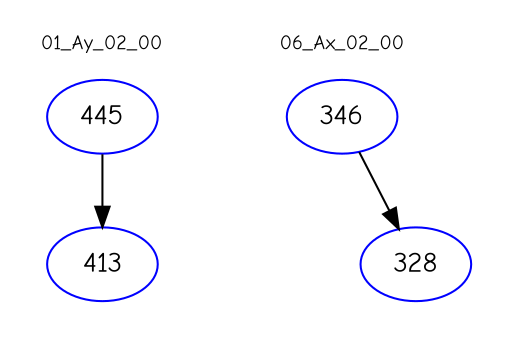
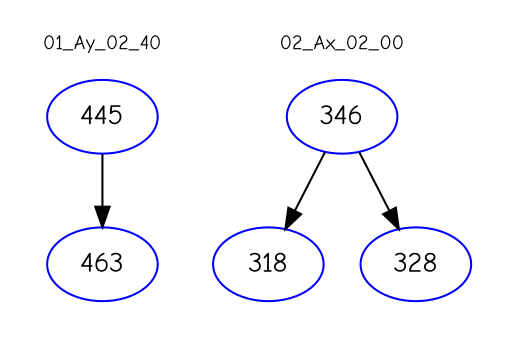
cluster "01_Ay_02_00": label "01_Ay_02_00" -> "01_Ay_02_40"
cluster "06_Ax_02_00": label "06_Ax_02_00" -> "02_Ax_02_00"
node "413": label "413" -> "463"
node "318": added
